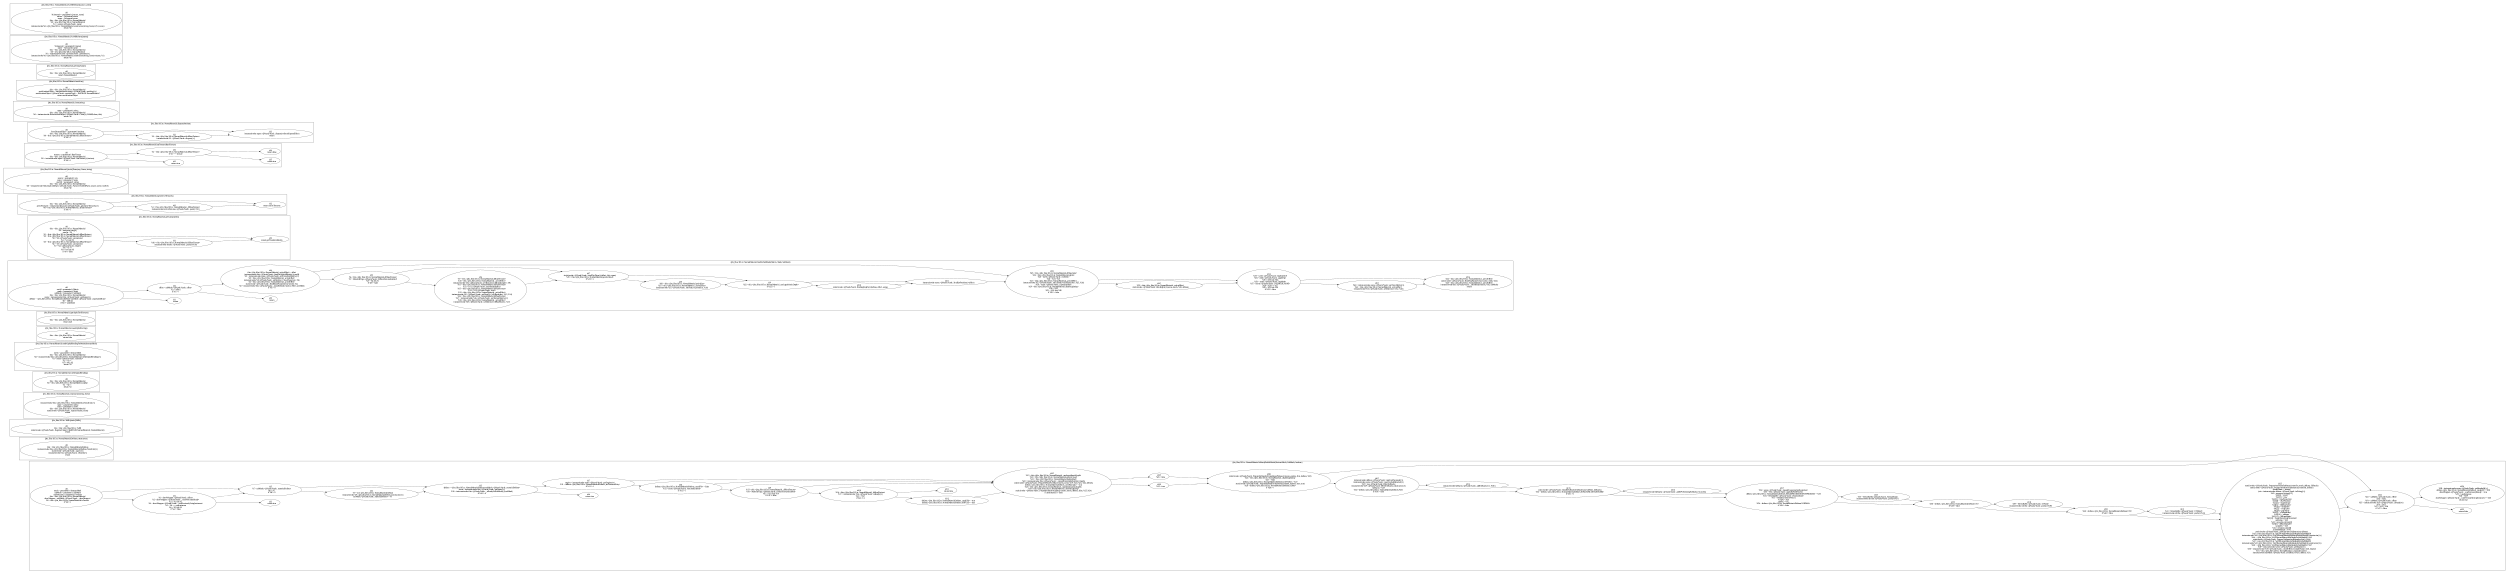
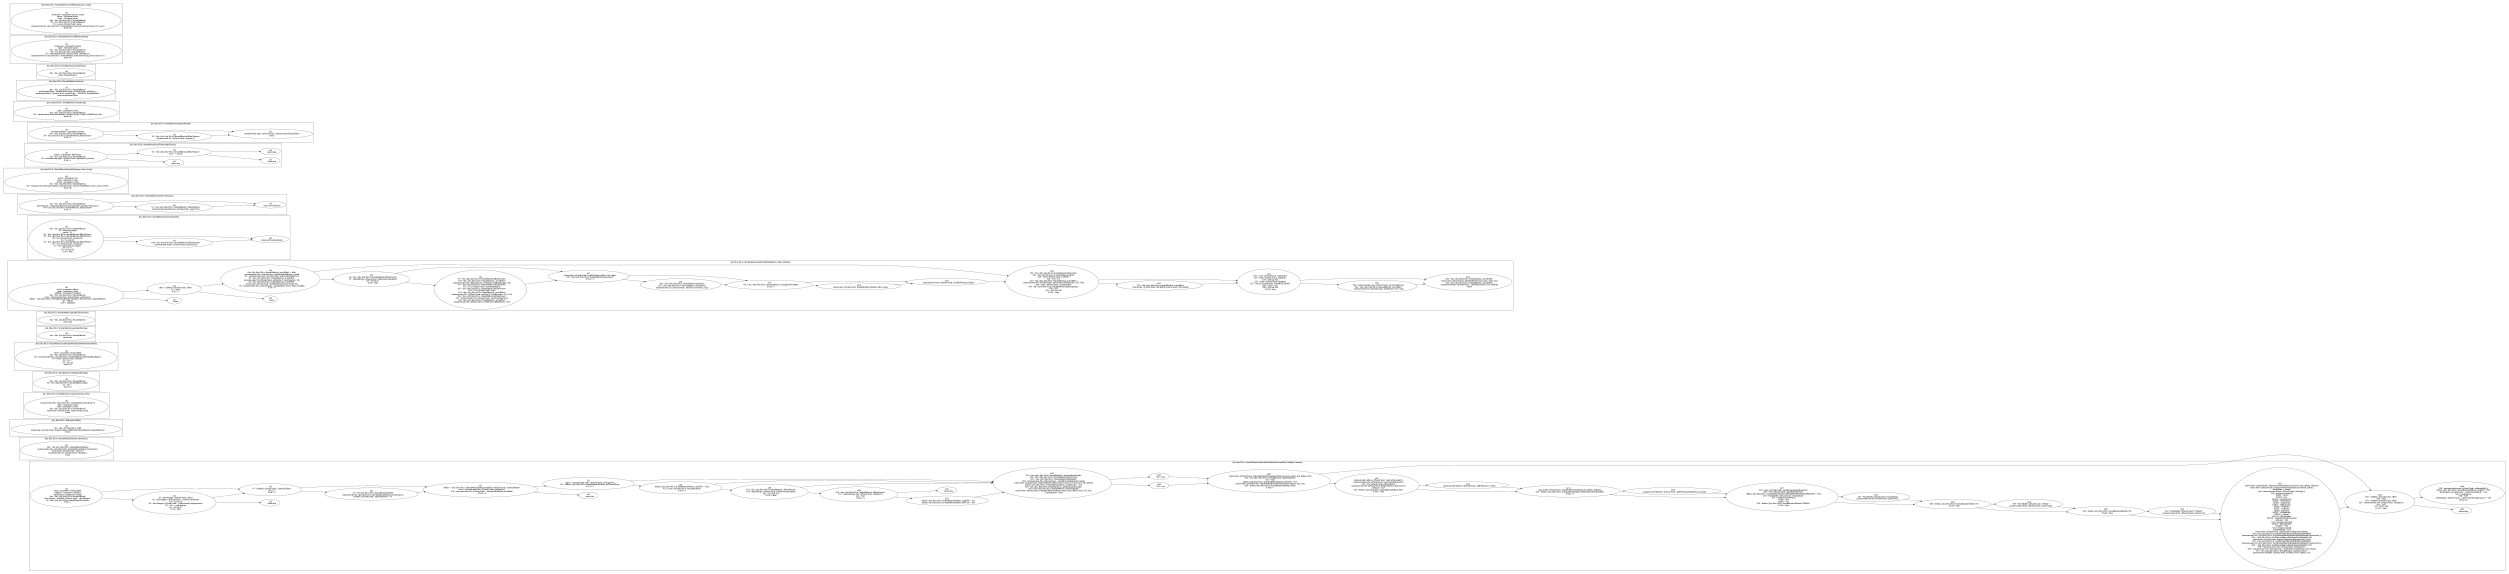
cluster "@ts_files/185.ts: NormalMaterial.clone(string)": label "@ts_files/185.ts: NormalMaterial.clone(string)" -> "@ts_normal/185.ts: NormalMaterial.clone(string)"
